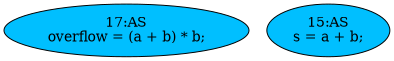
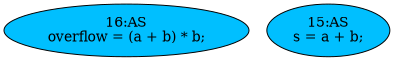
node "17:AS overflow = (a + b) * b;": label "17:AS overflow = (a + b) * b;" -> "16:AS overflow = (a + b) * b;"
